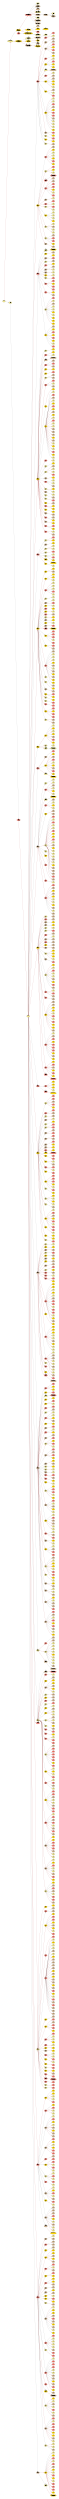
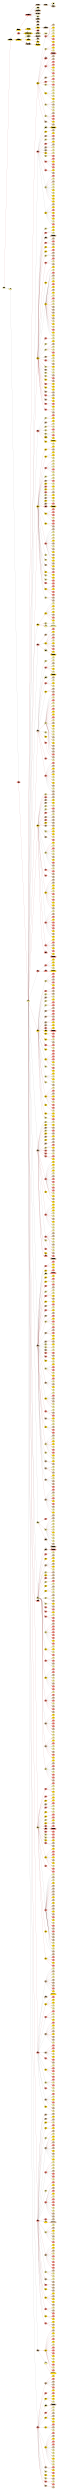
node "permalien": removed
node "surname": fillcolor gold -> tan
